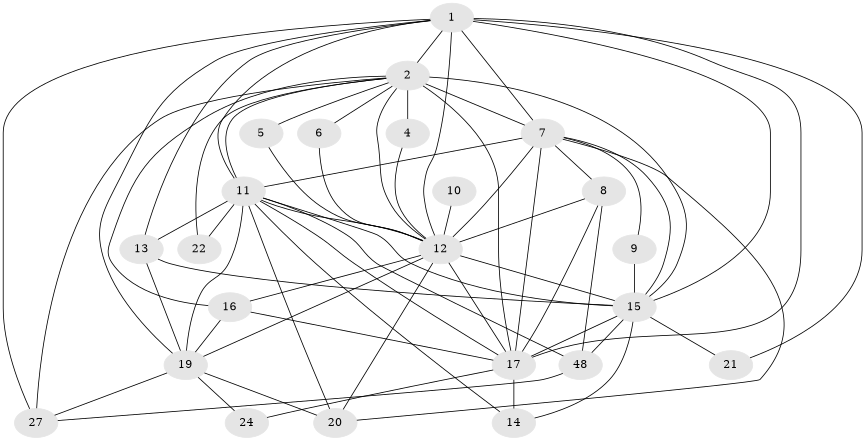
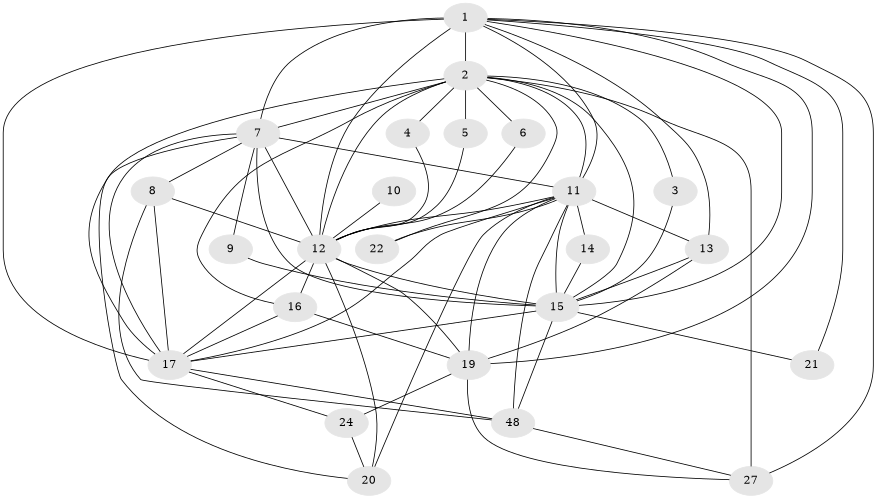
node "3": added
edge "19" -- "20": now "24" -- "20"
edge "17" -- "14": now "17" -- "48"
